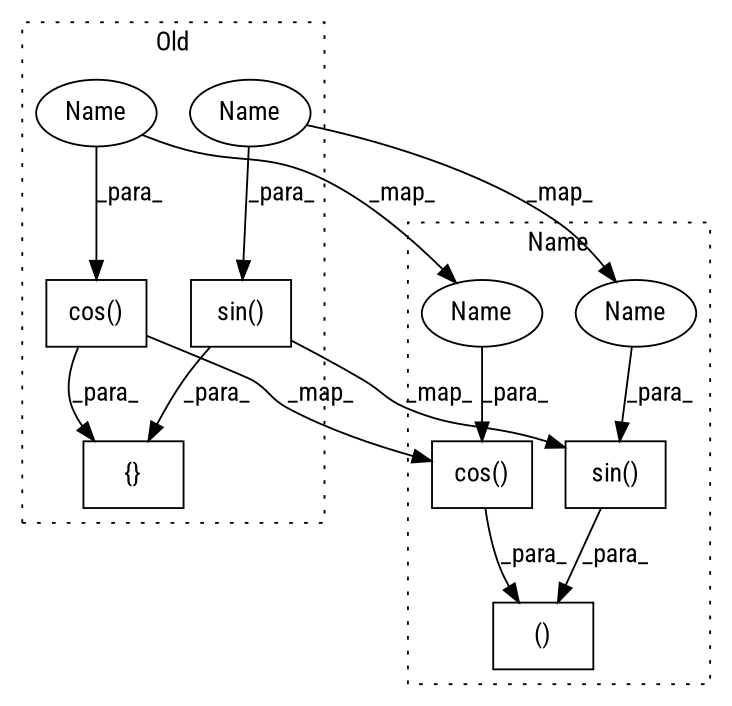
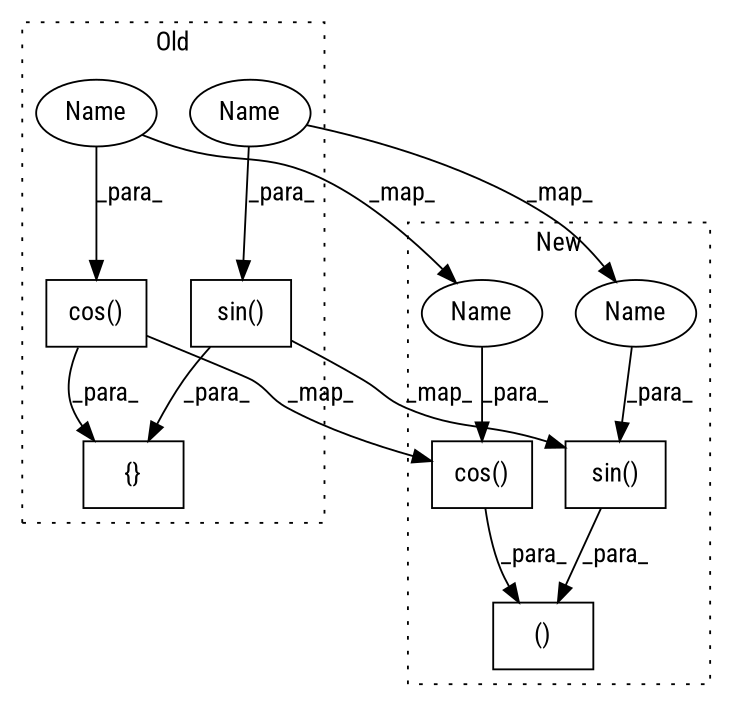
cluster "Name": label "Name" -> "New"
